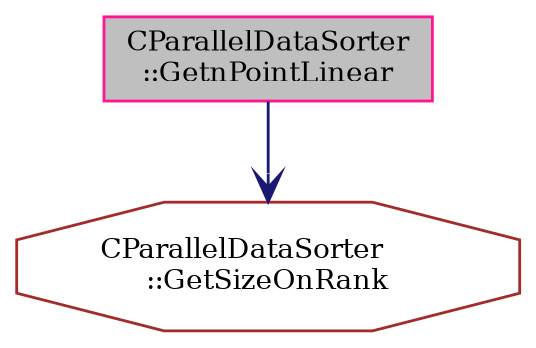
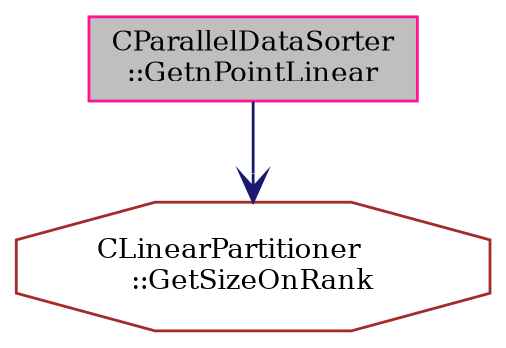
node "CParallelDataSorter ::GetSizeOnRank": label "CParallelDataSorter ::GetSizeOnRank" -> "CLinearPartitioner ::GetSizeOnRank"
